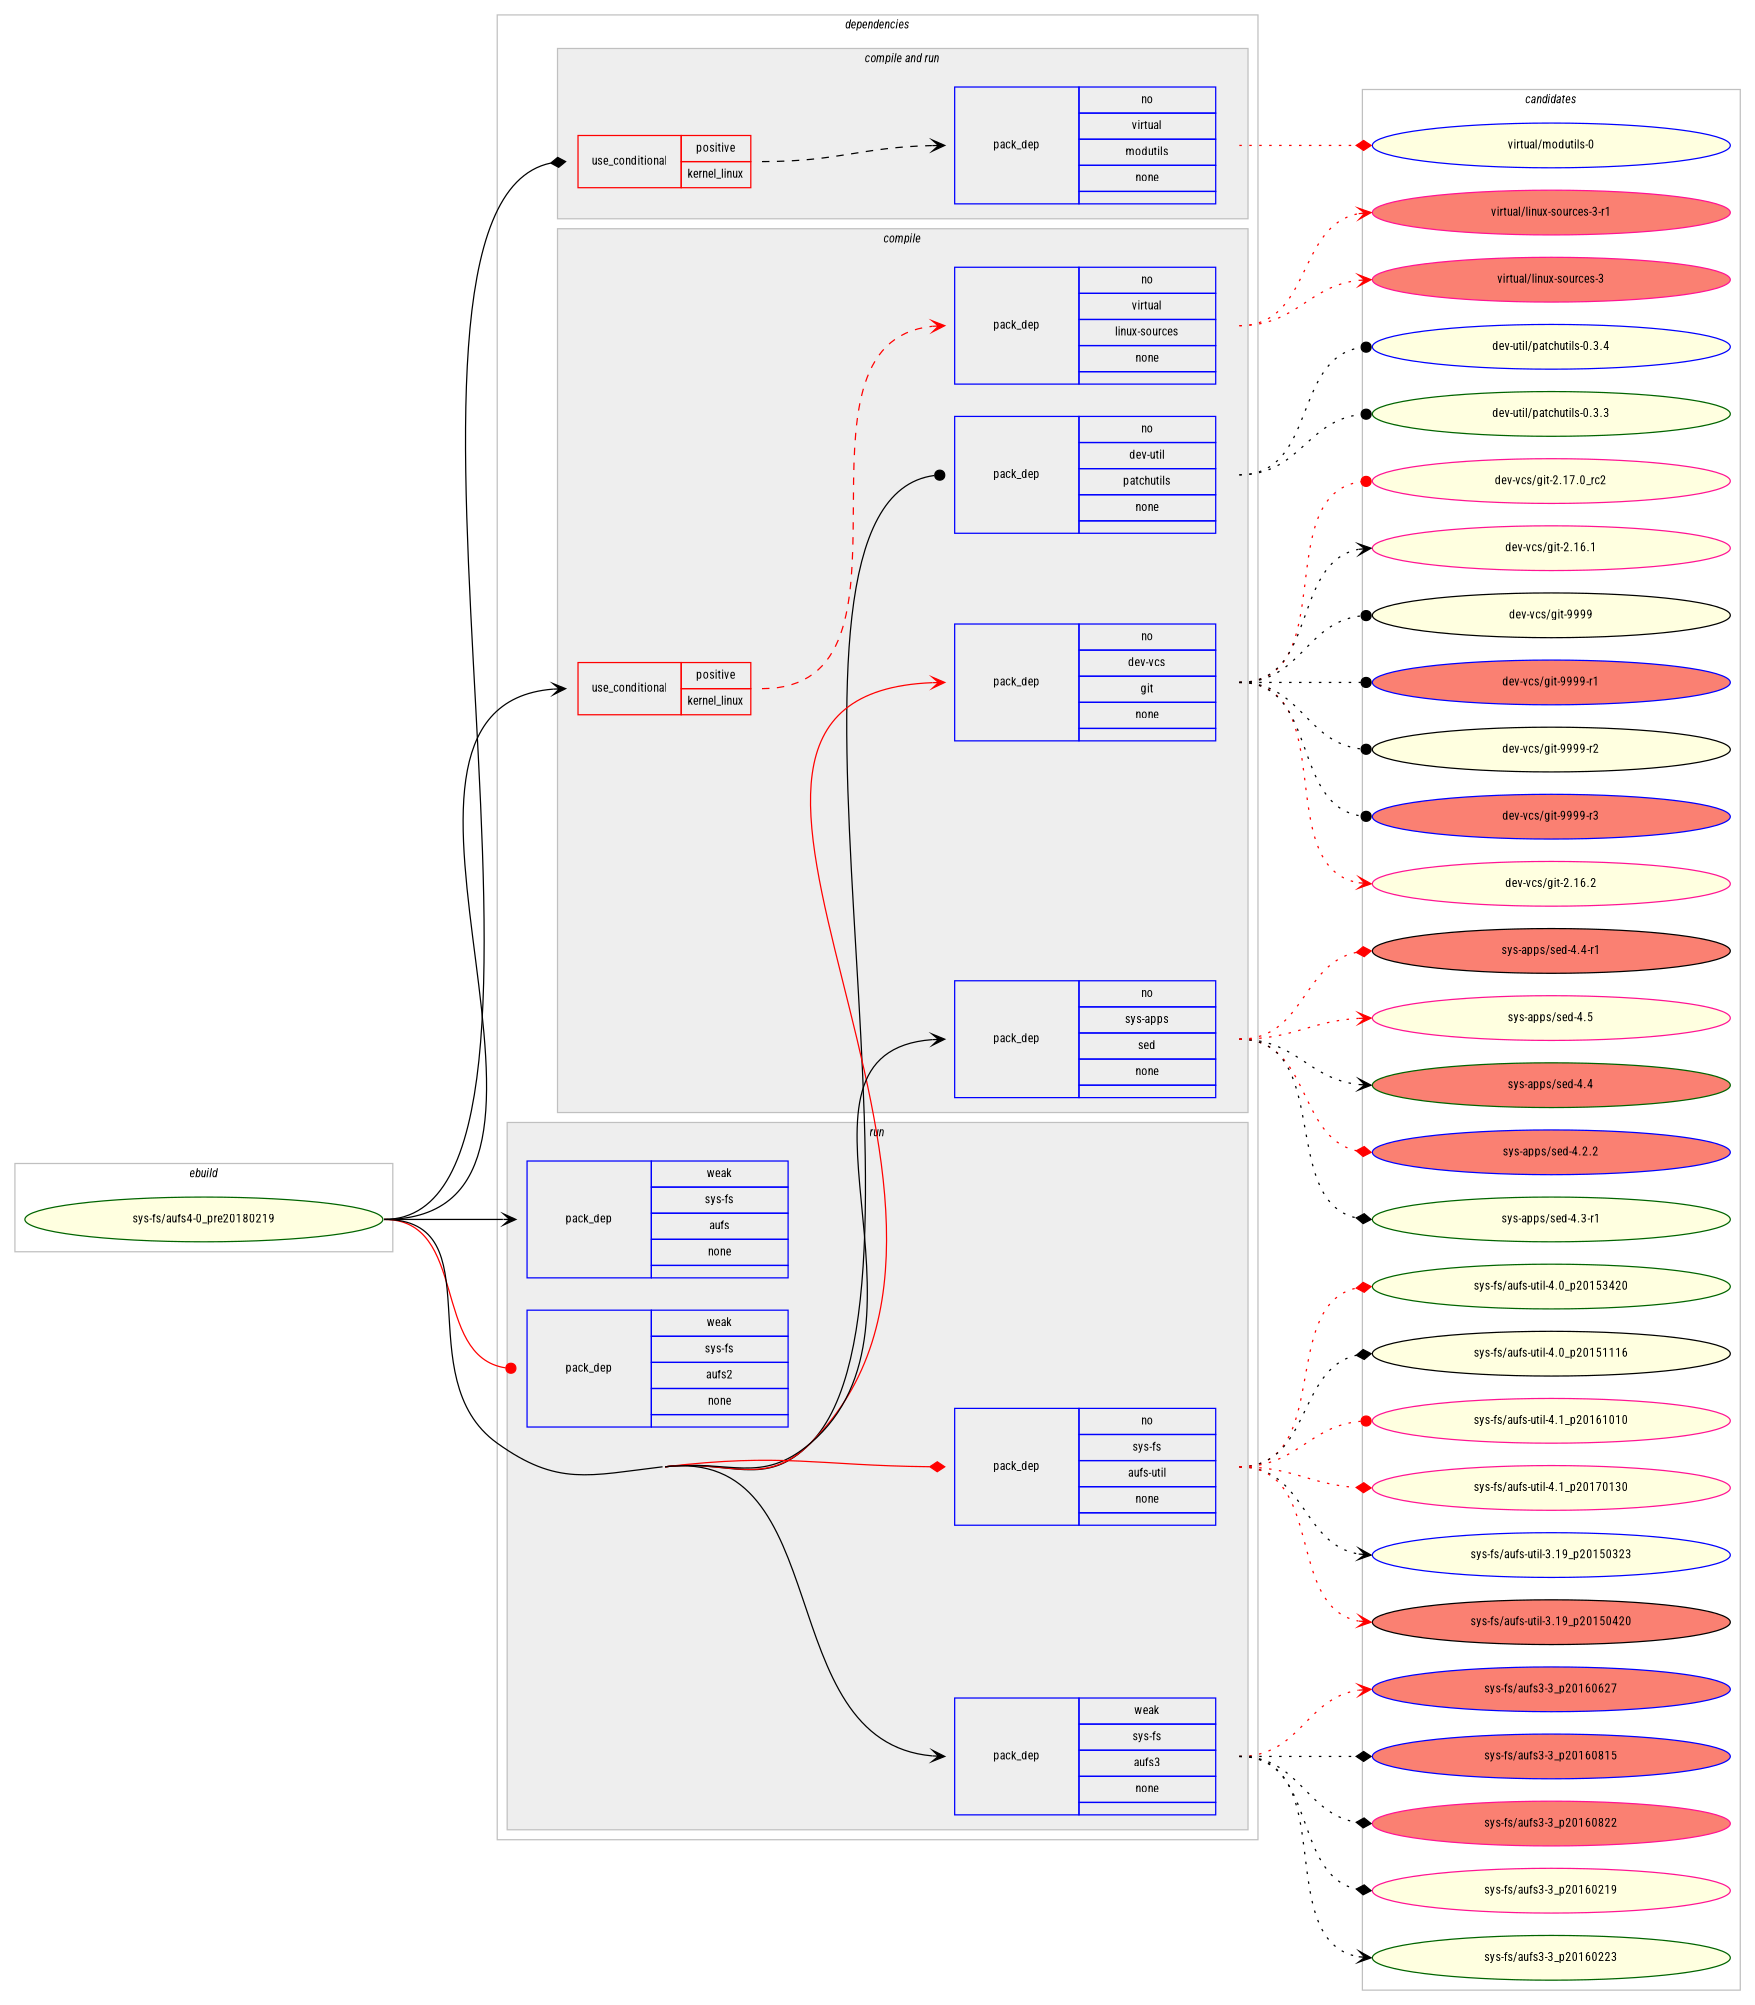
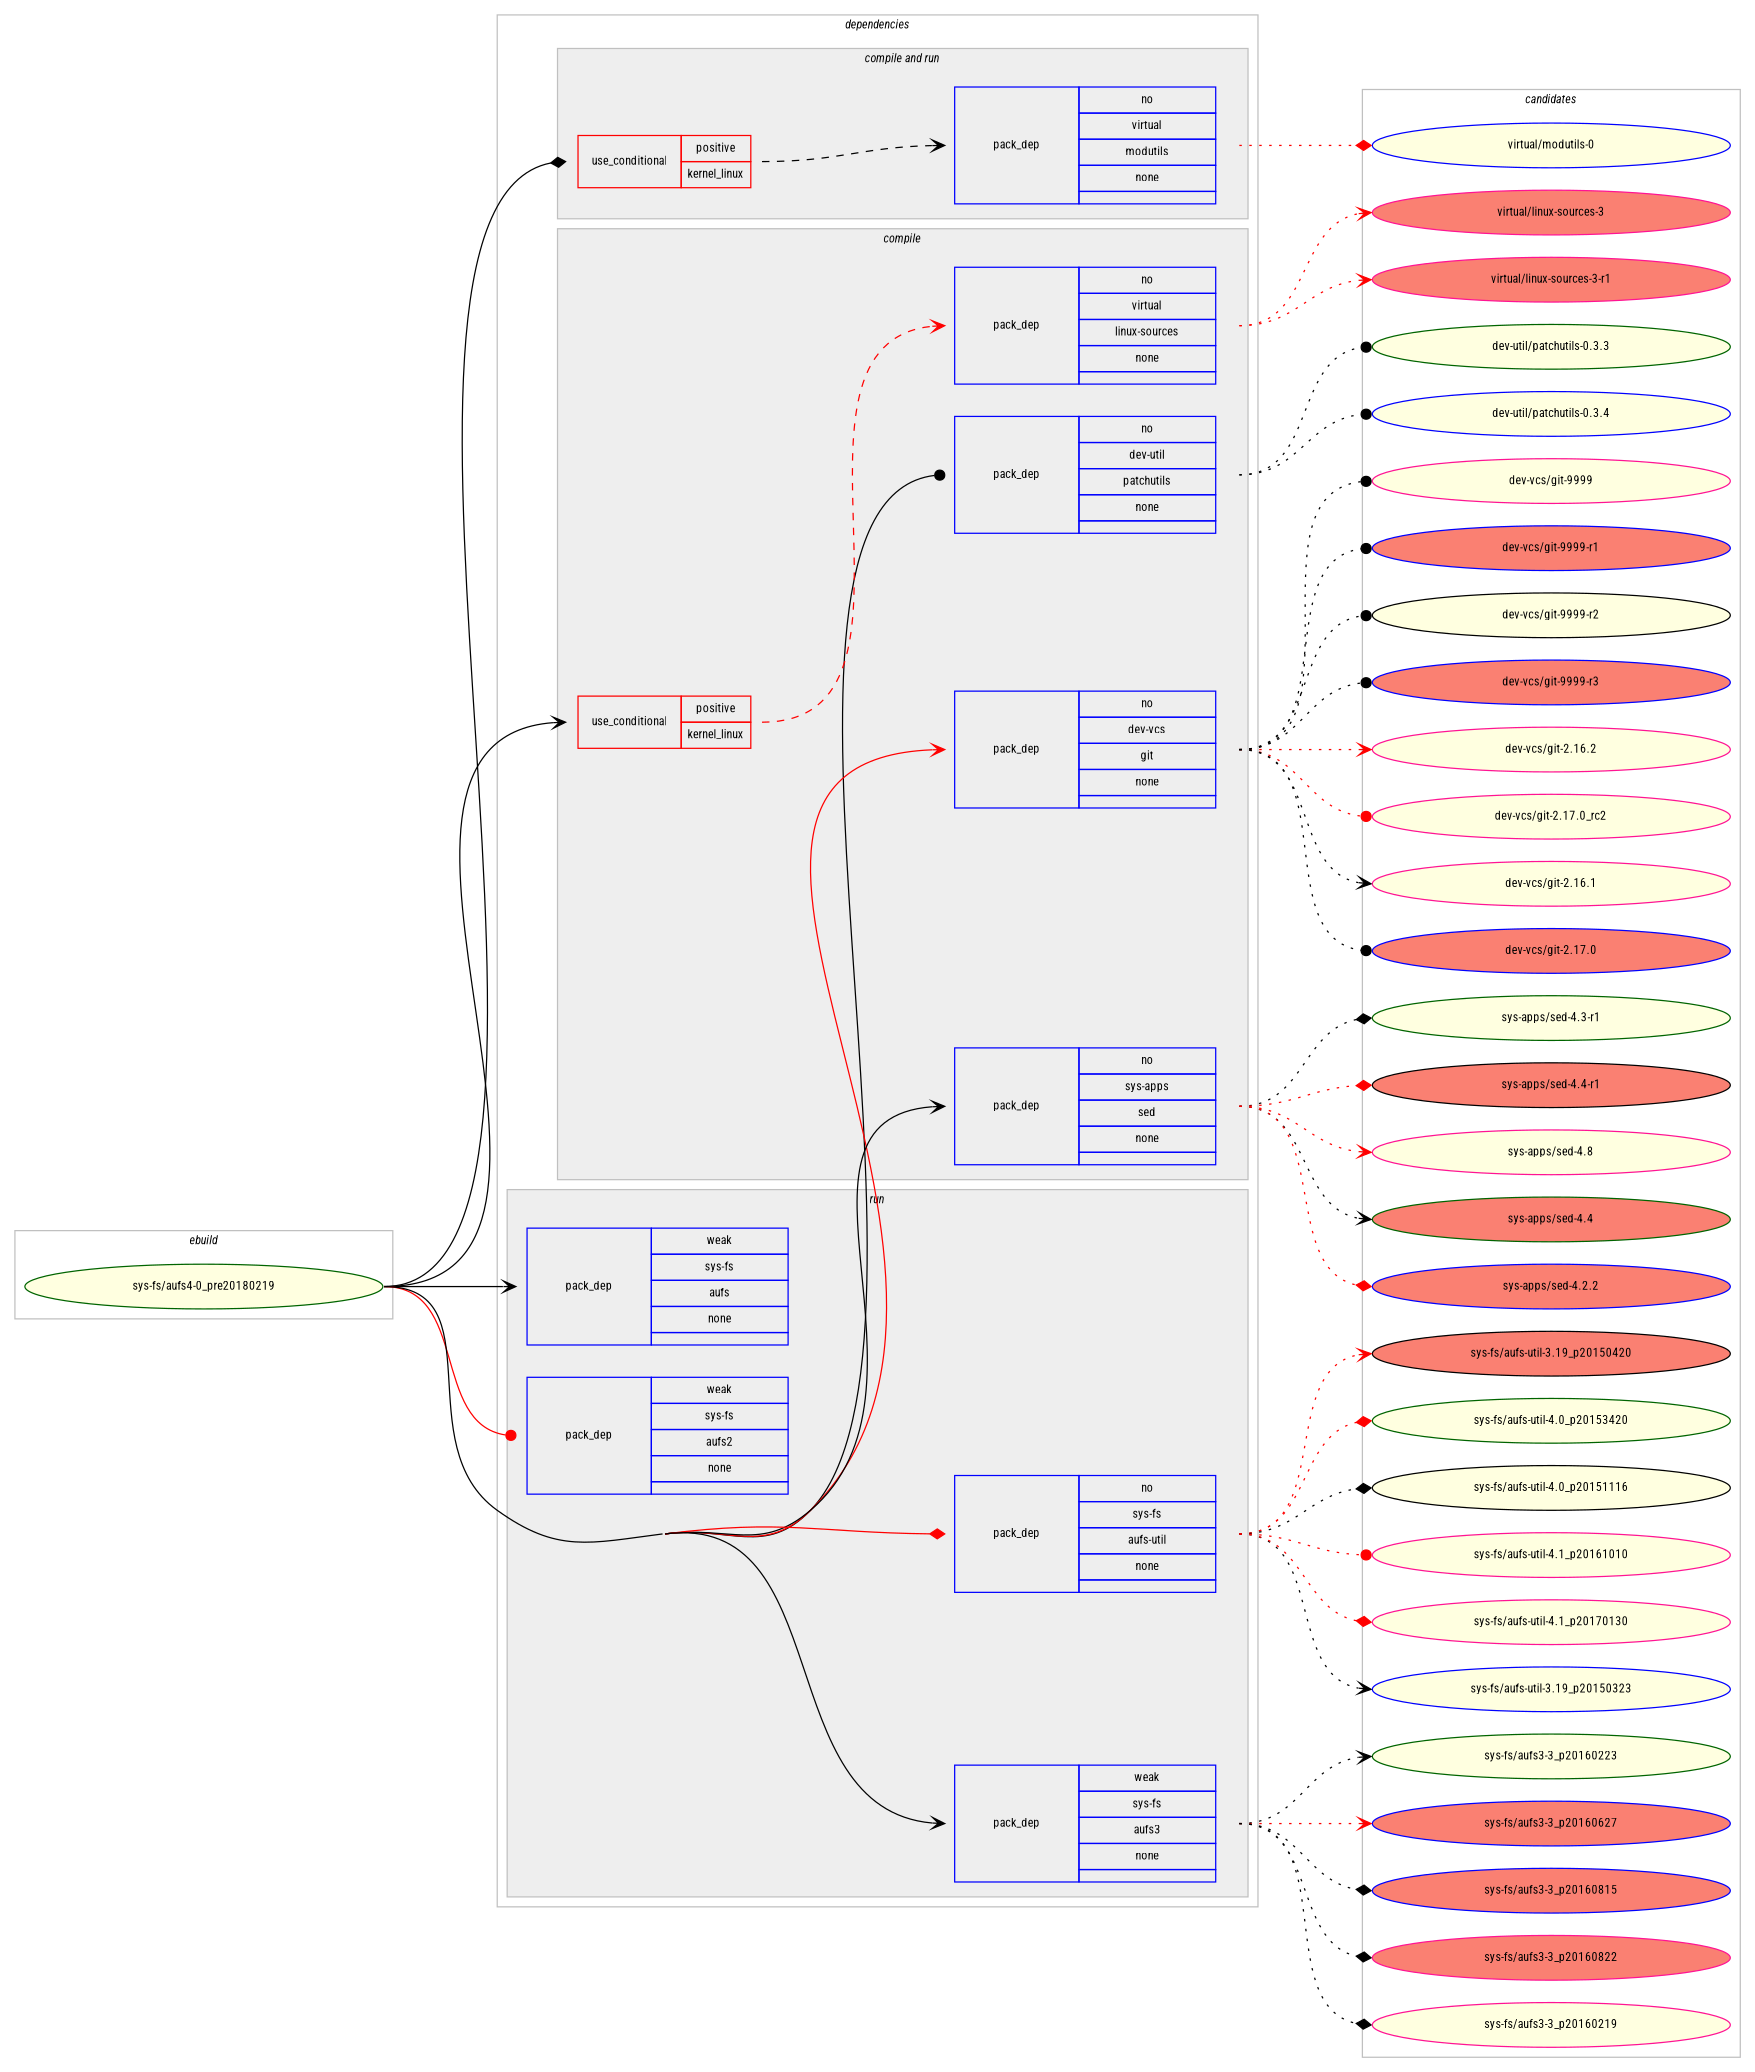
node "dev-vcs/git-9999": color black -> deeppink
node "dev-vcs/git-2.17.0": added
node "sys-apps/sed-4.5": label "sys-apps/sed-4.5" -> "sys-apps/sed-4.8"
